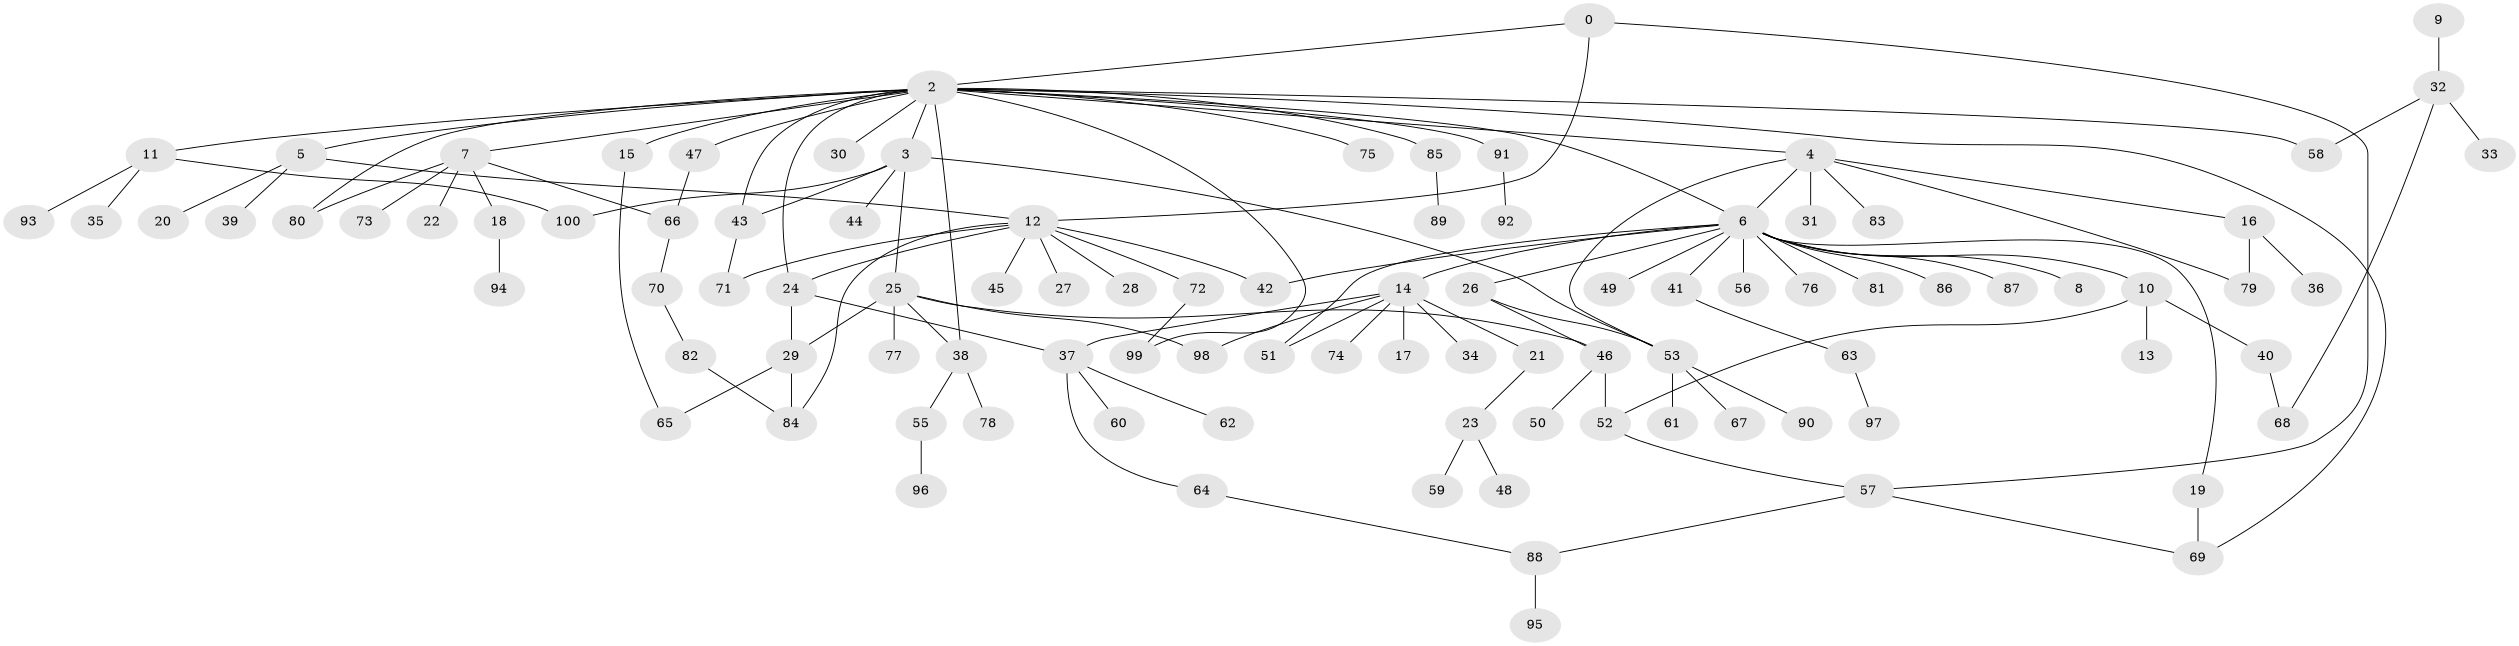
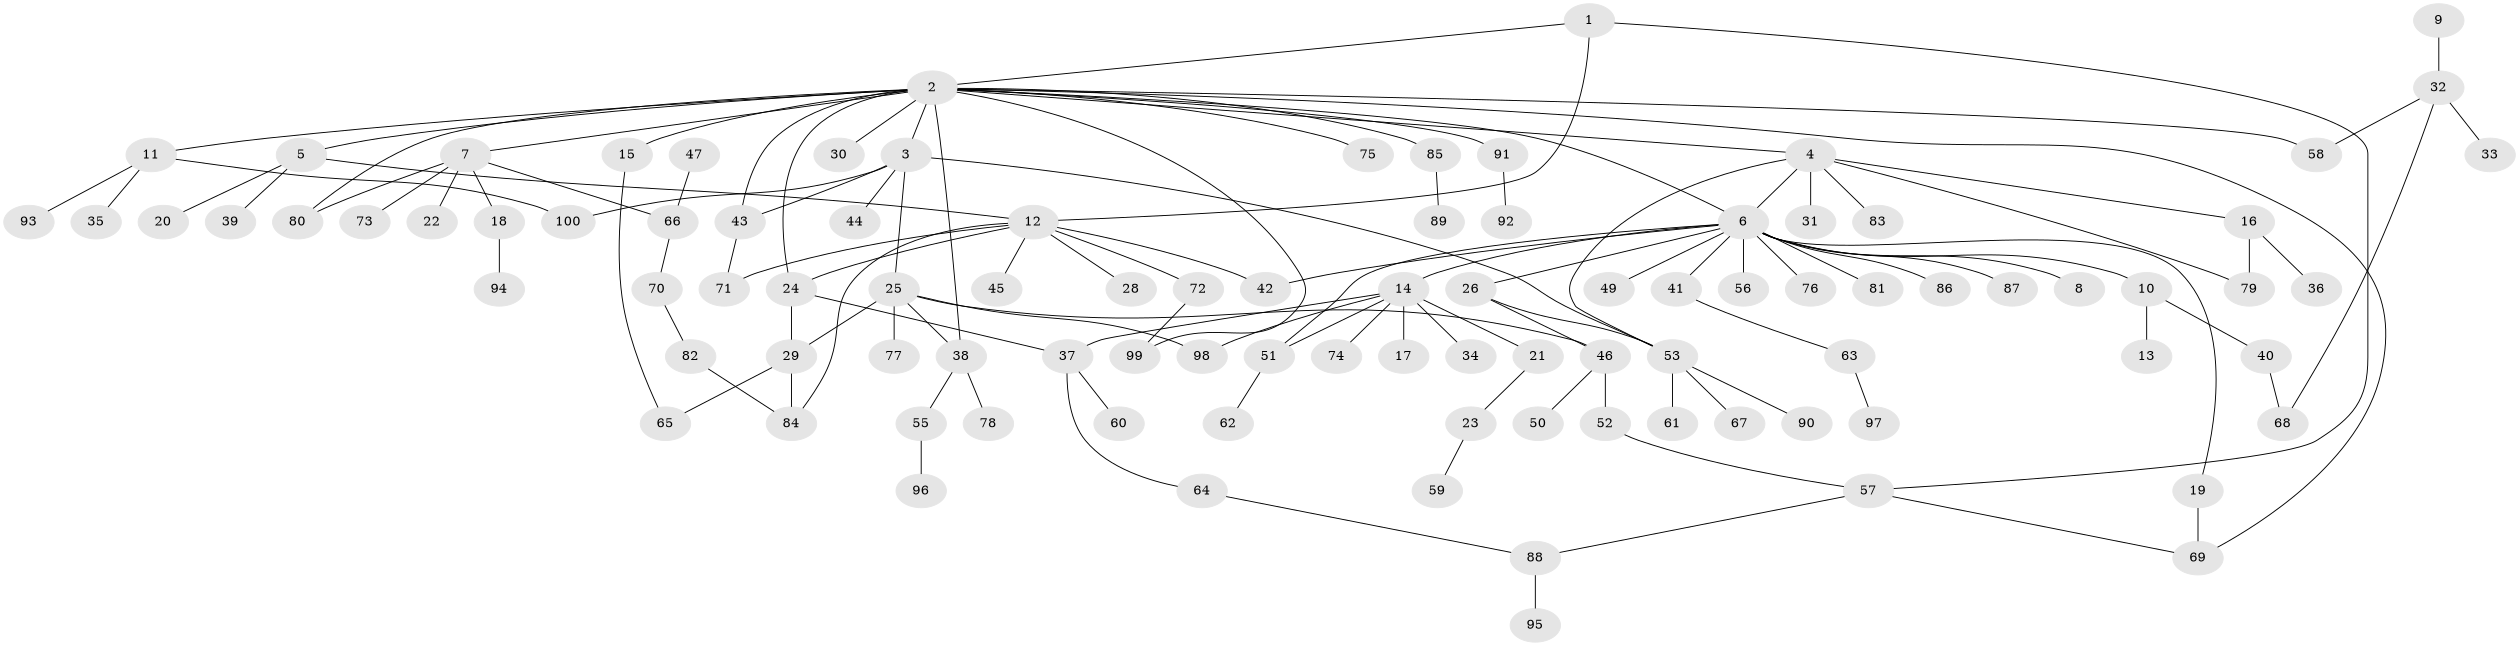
node "0": label "0" -> "1"
edge "2" -- "47": removed
node "27": removed
edge "10" -- "52": removed
edge "37" -- "62": now "51" -- "62"
node "48": removed
